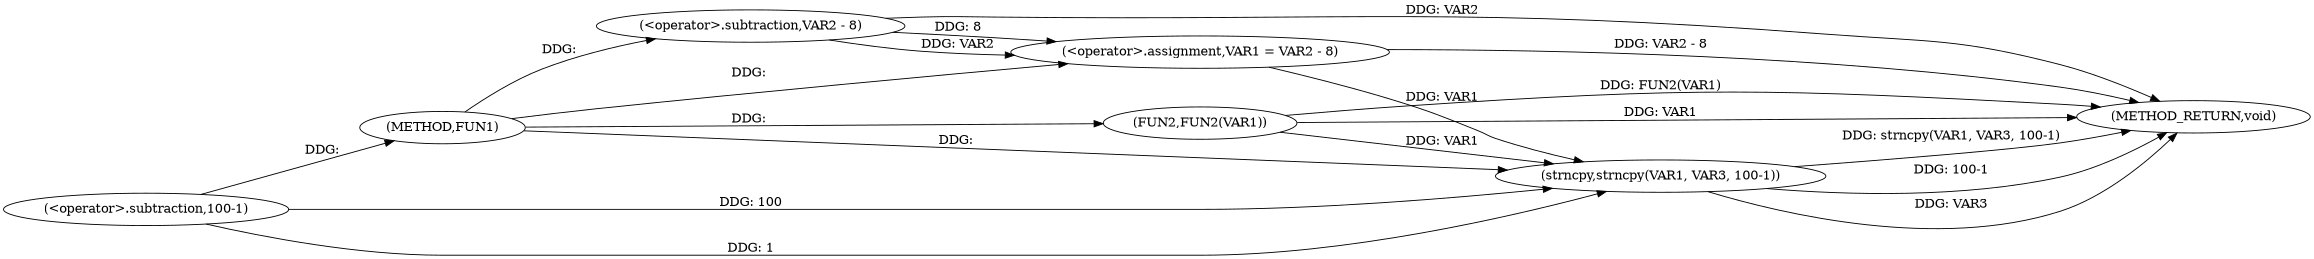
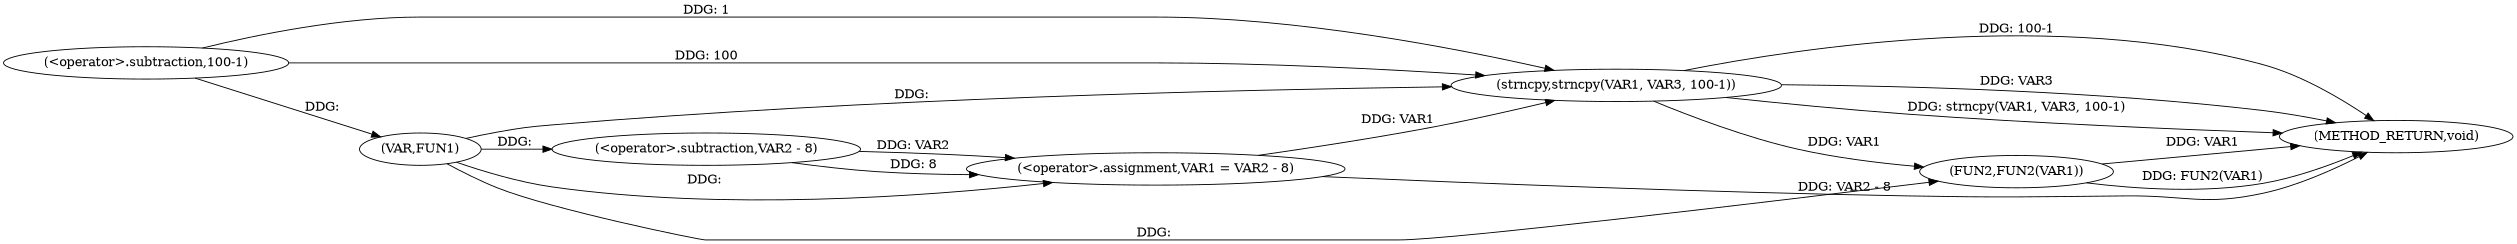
edge "(<operator>.subtraction,VAR2 - 8)" -> "(METHOD_RETURN,void)": removed, label "DDG: VAR2"
node "(METHOD,FUN1)": label "(METHOD,FUN1)" -> "(VAR,FUN1)"
edge "(FUN2,FUN2(VAR1))" -> "(strncpy,strncpy(VAR1, VAR3, 100-1))": reversed
